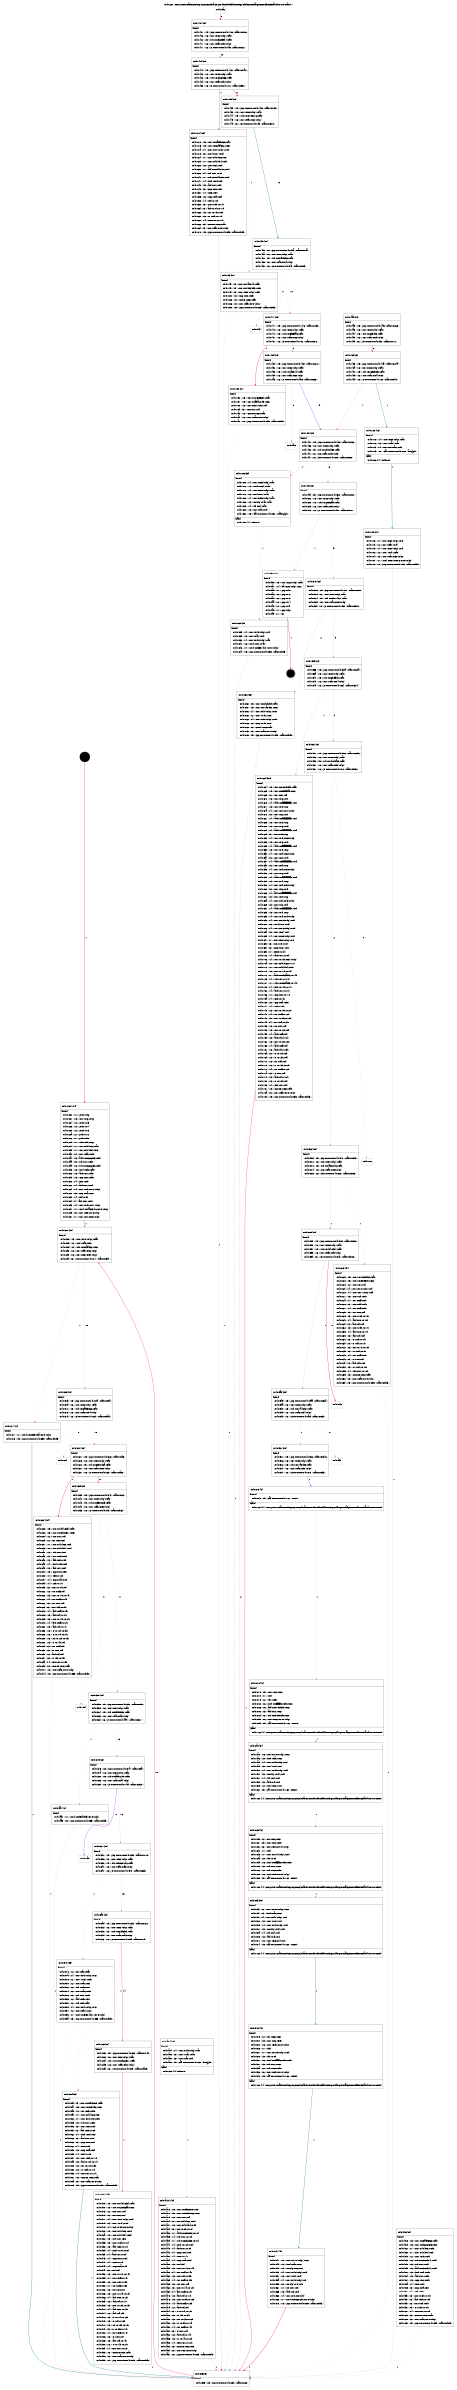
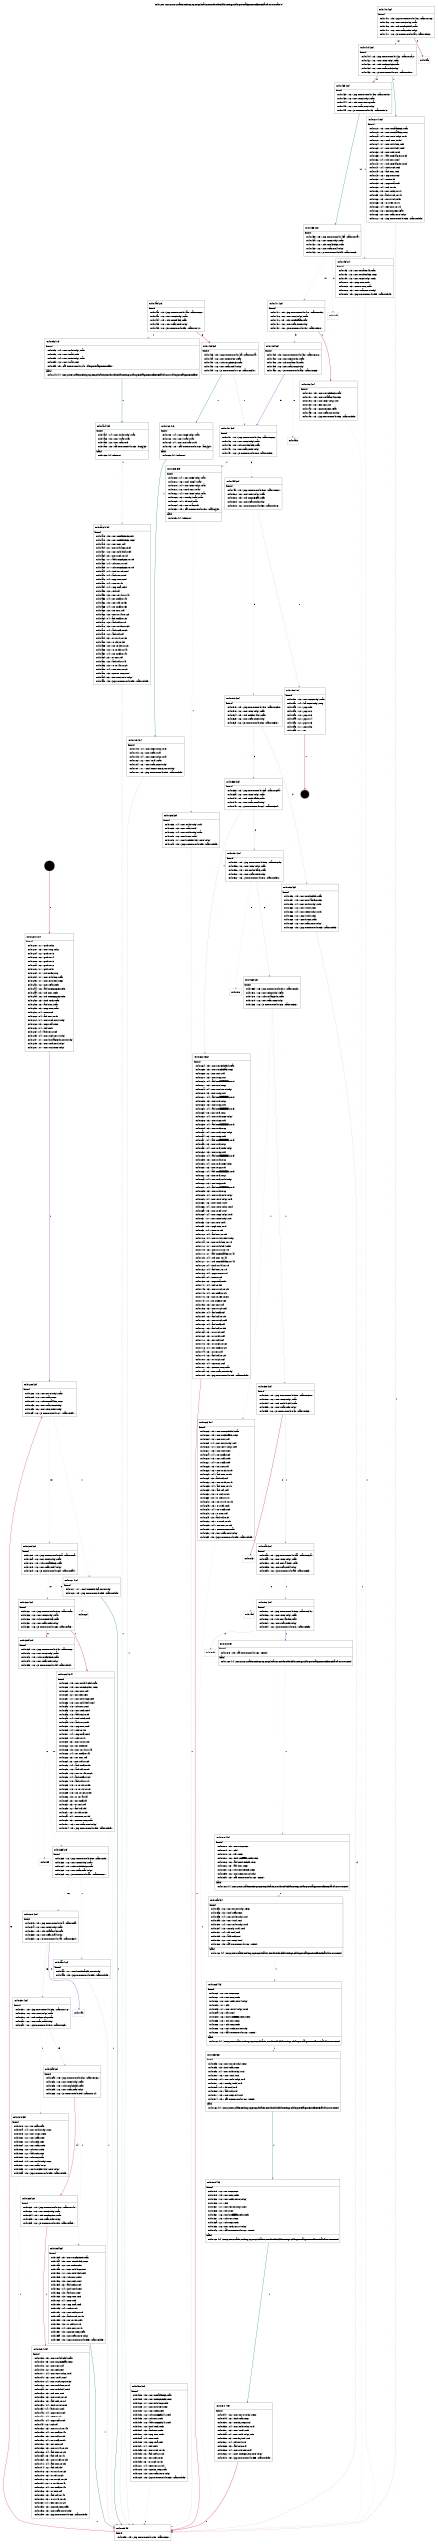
edge "0x401bac" -> "0x401401 [28]": reversed
node "0x4019f2 [18]": added
node "0x4015dd": added
